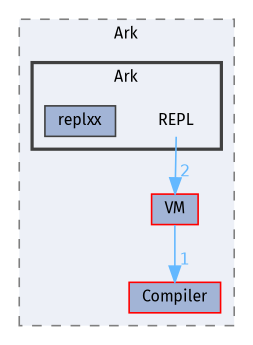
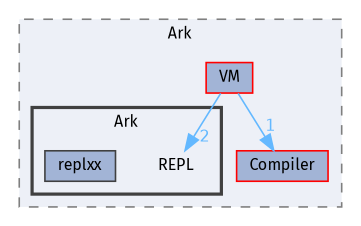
edge "REPL" -> "VM": reversed
